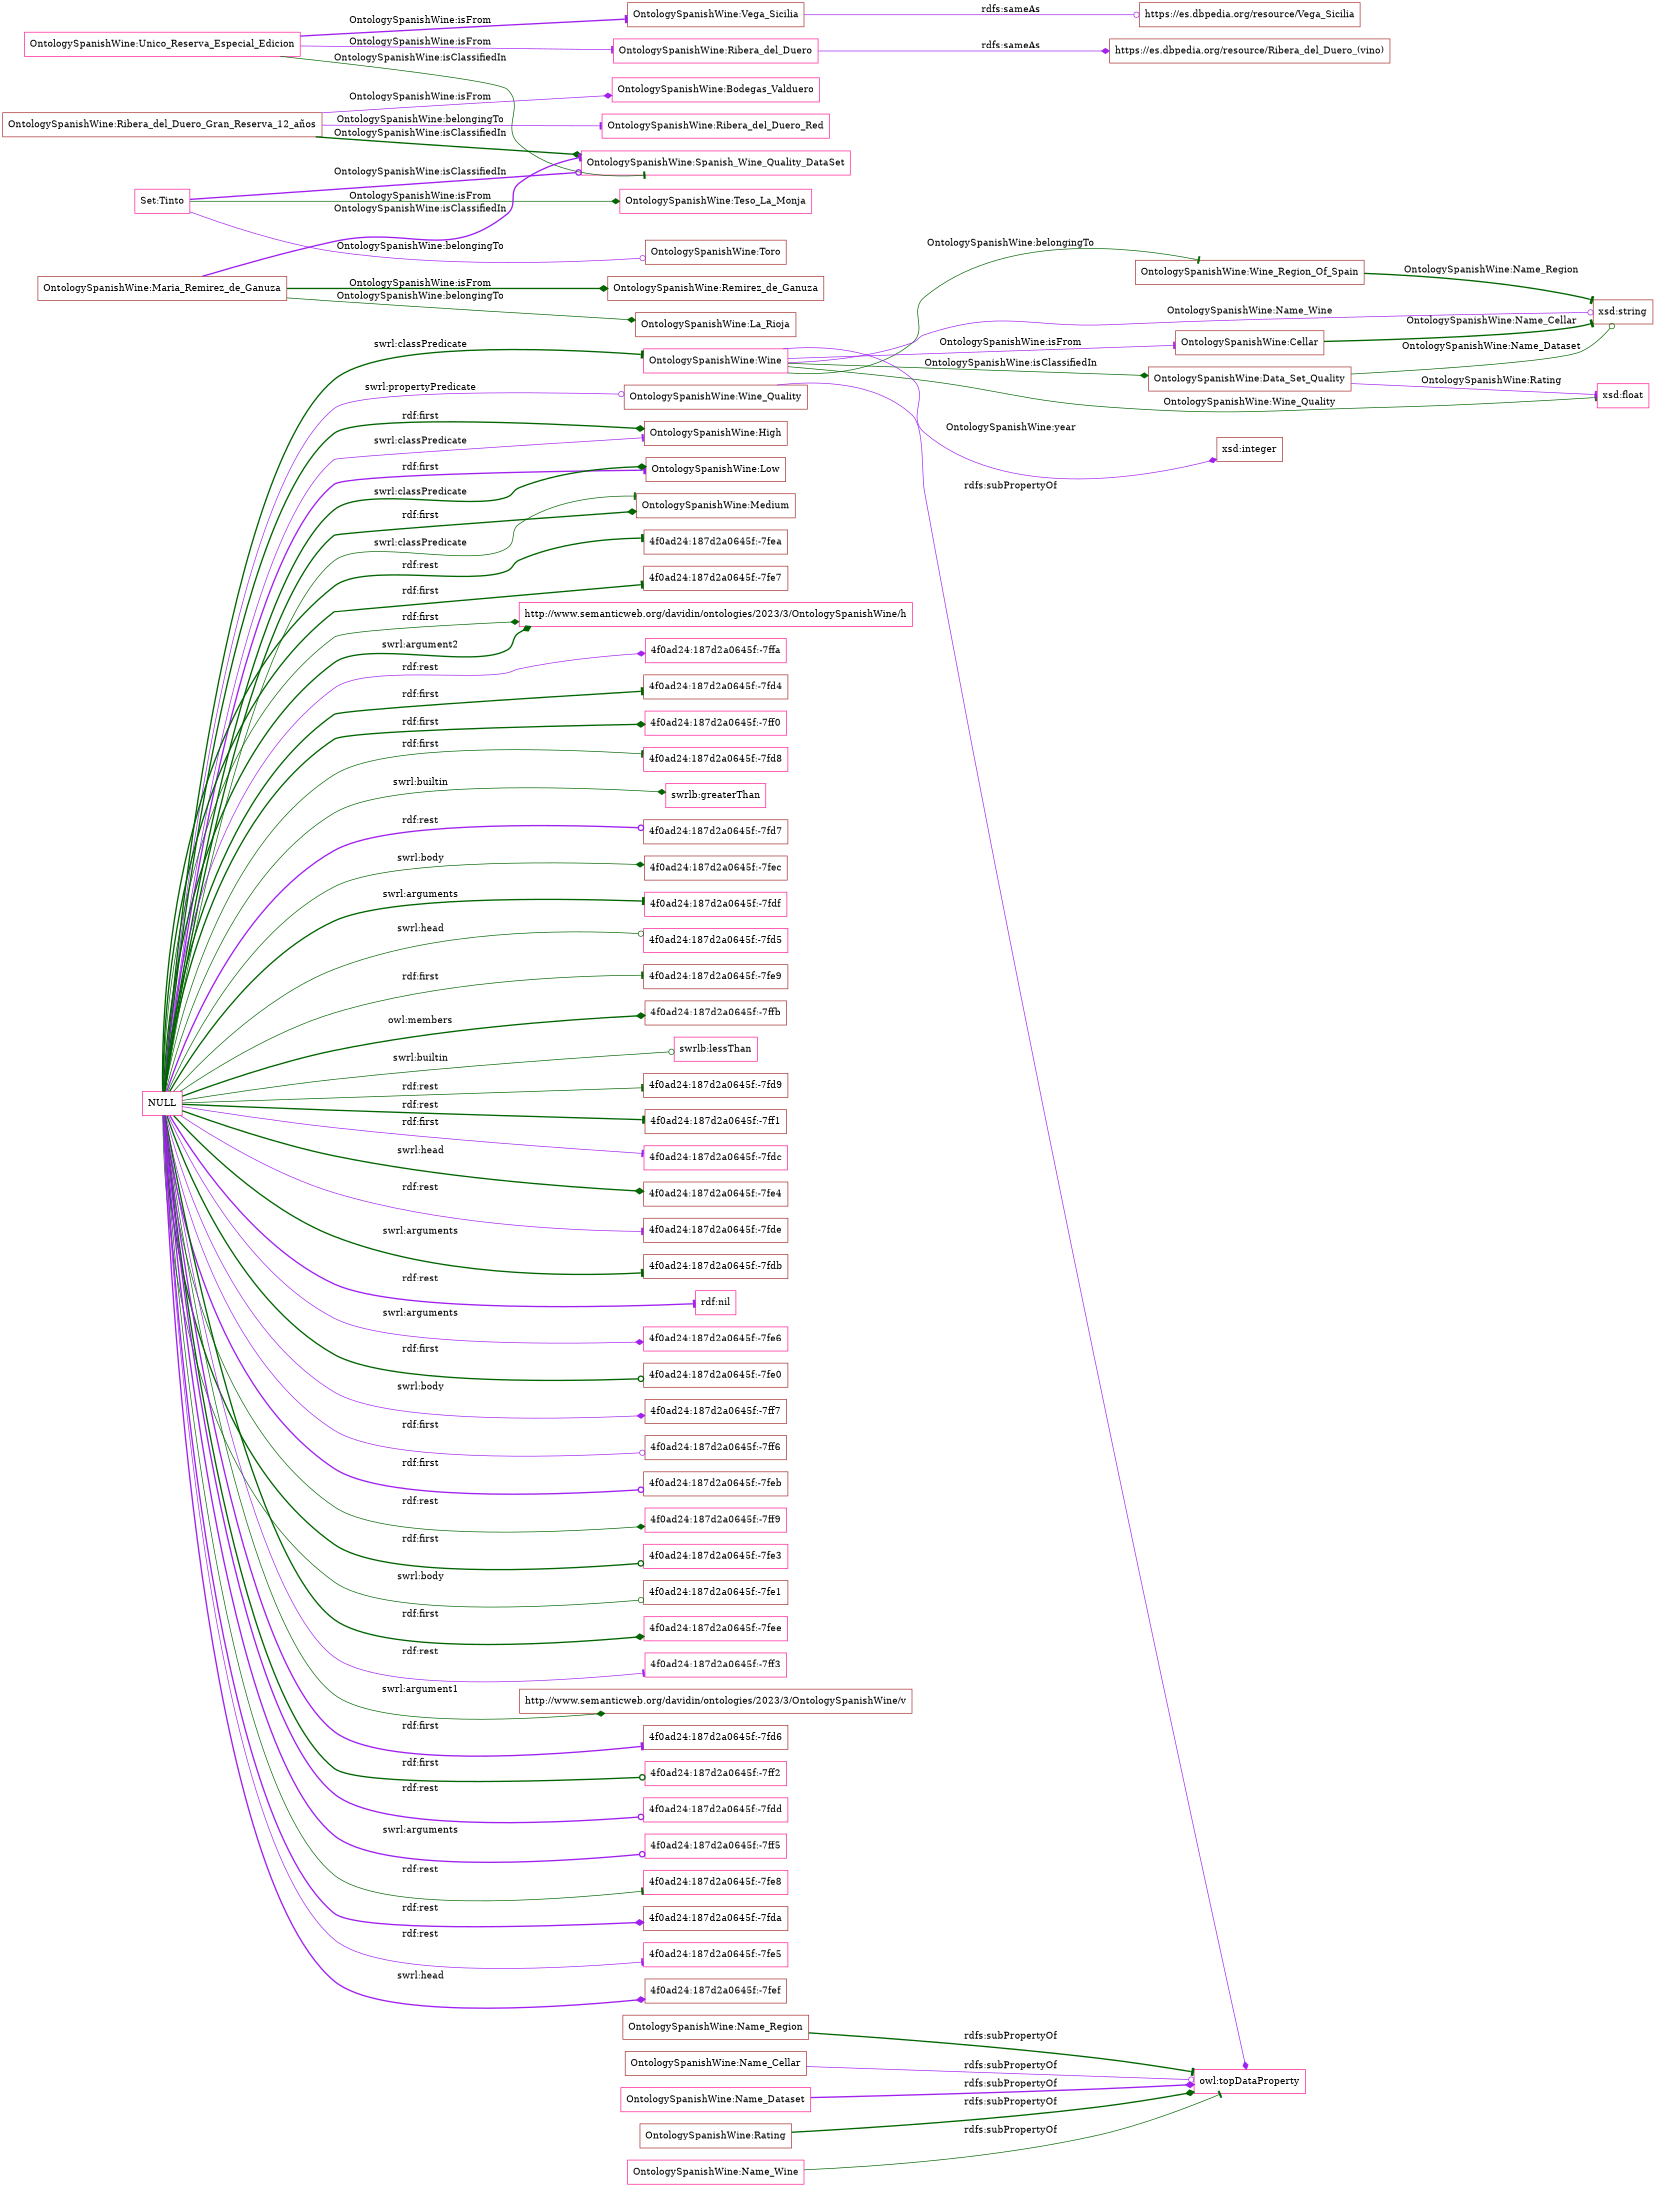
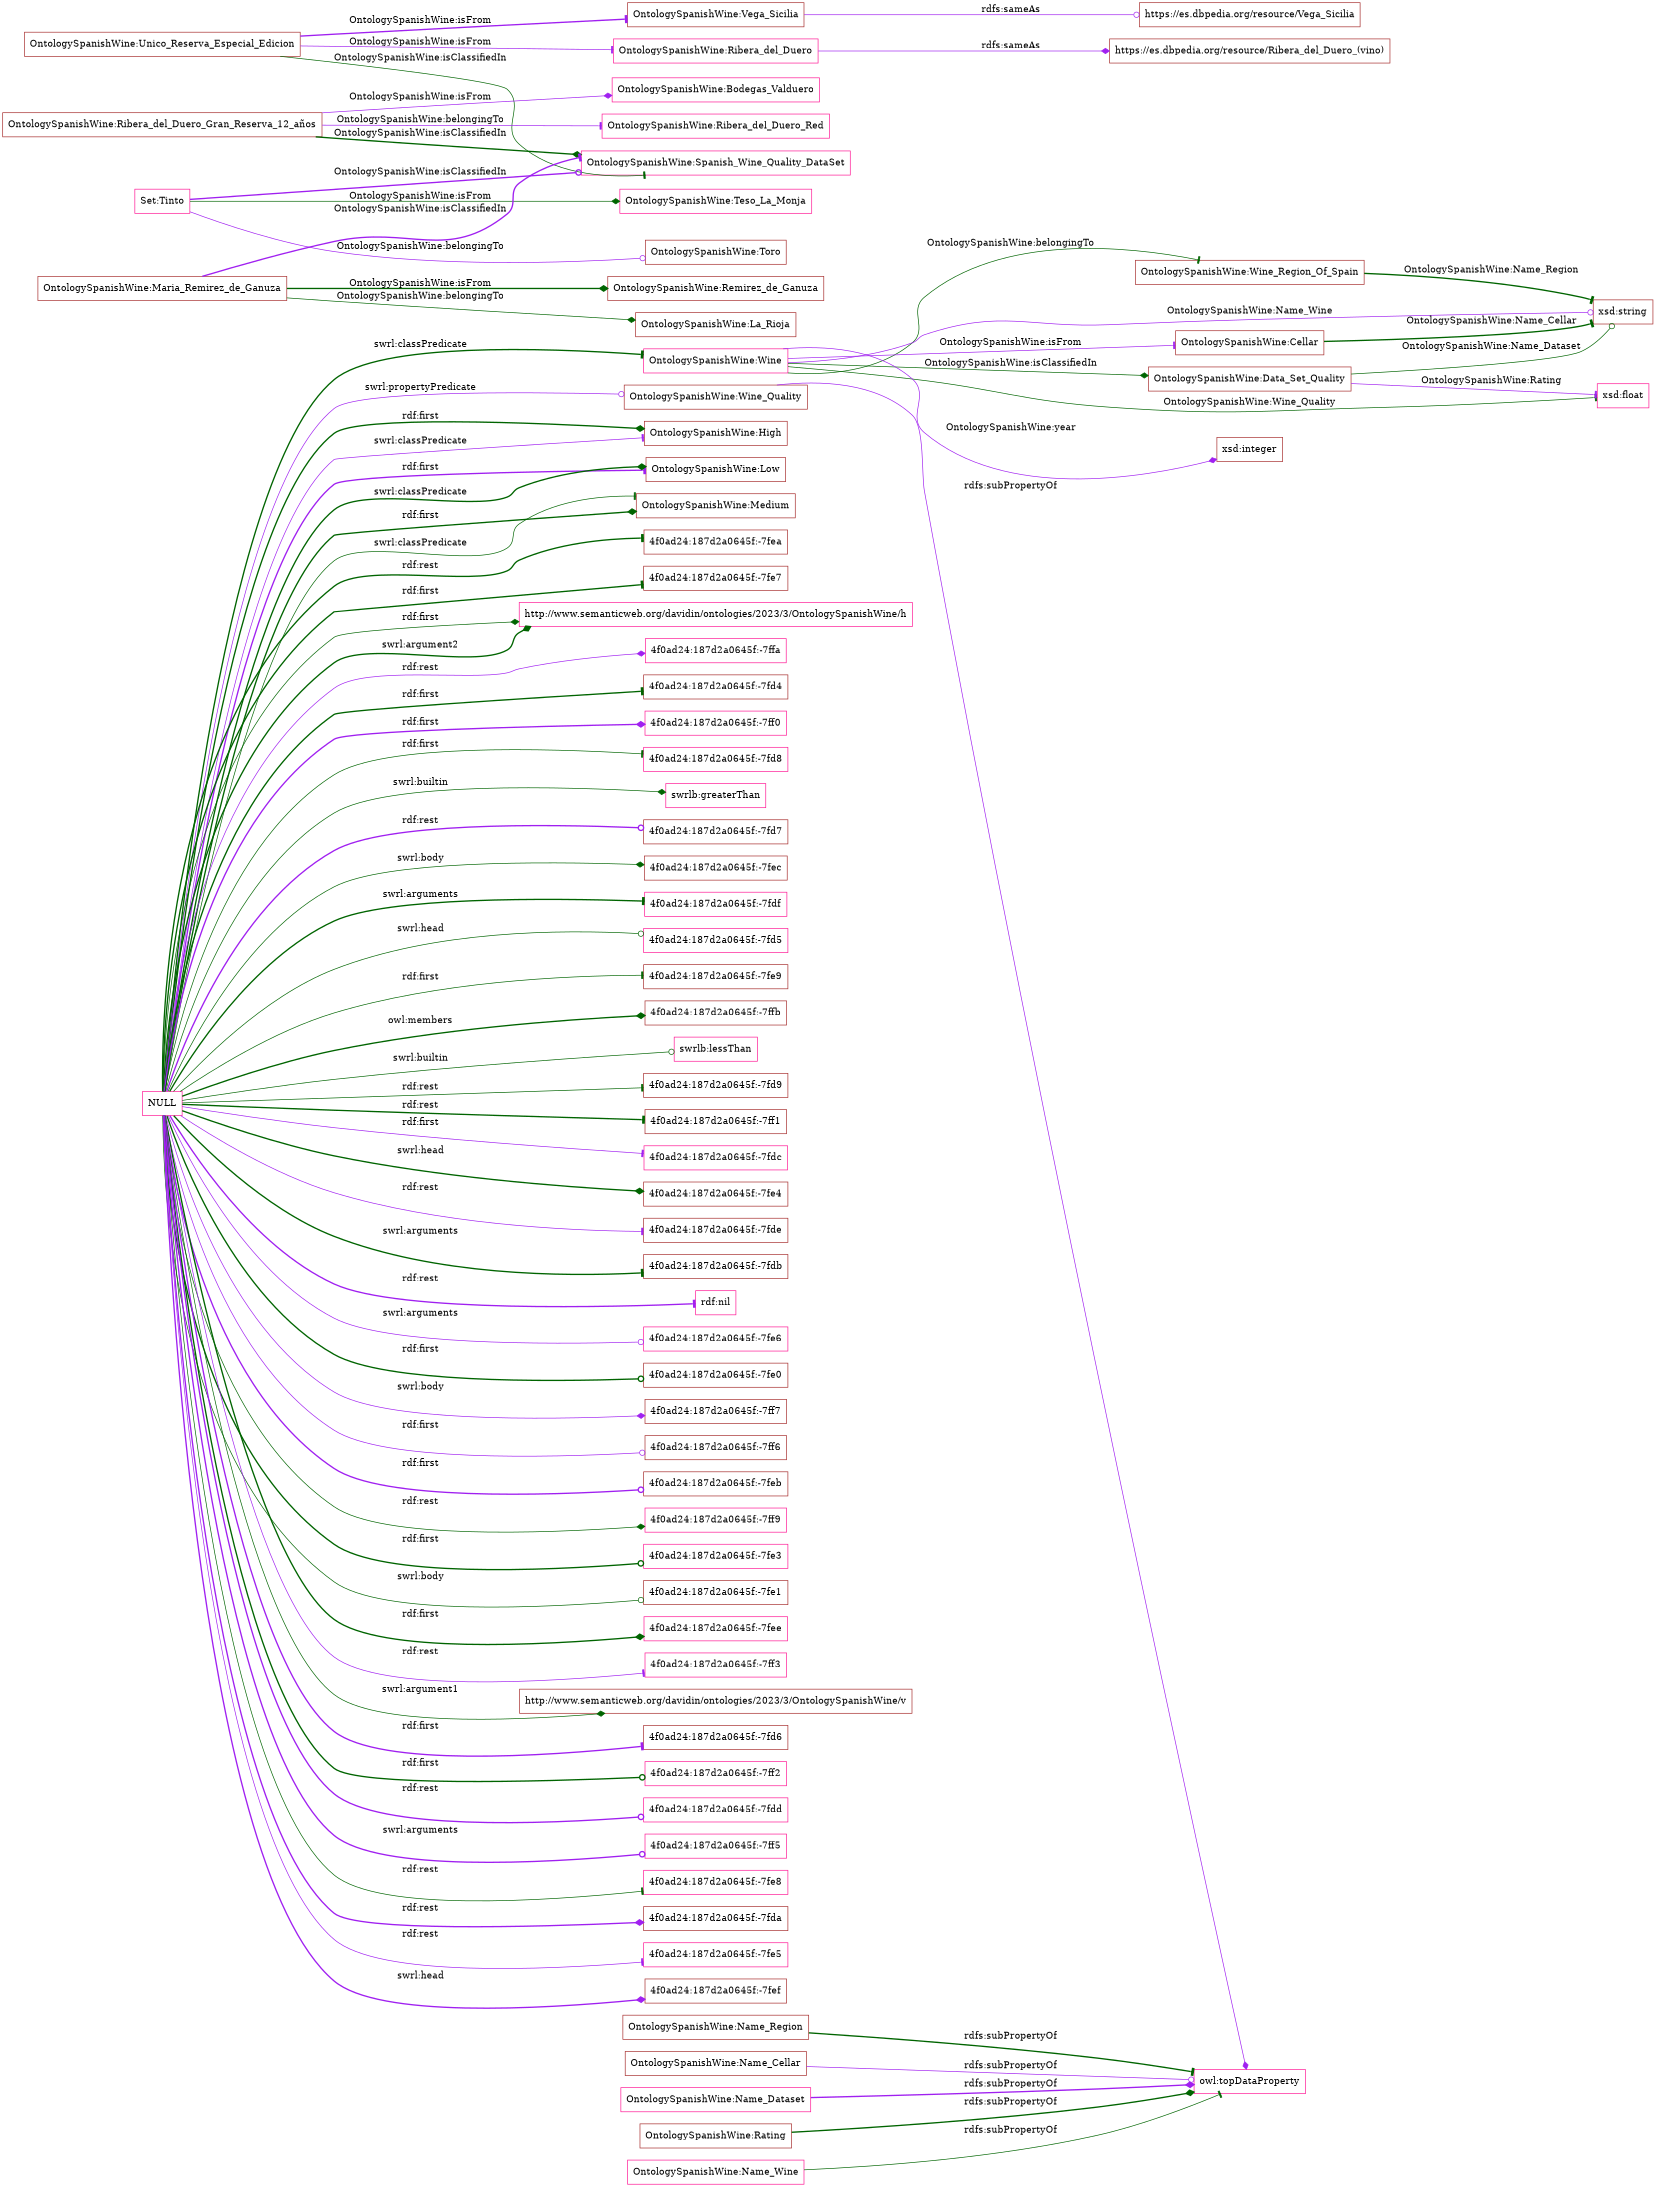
node "OntologySpanishWine:Unico_Reserva_Especial_Edicion": color deeppink -> brown
edge "NULL" -> "4f0ad24:187d2a0645f:-7ff0": color darkgreen -> purple
edge "NULL" -> "4f0ad24:187d2a0645f:-7fe6": arrowhead diamond -> odot
